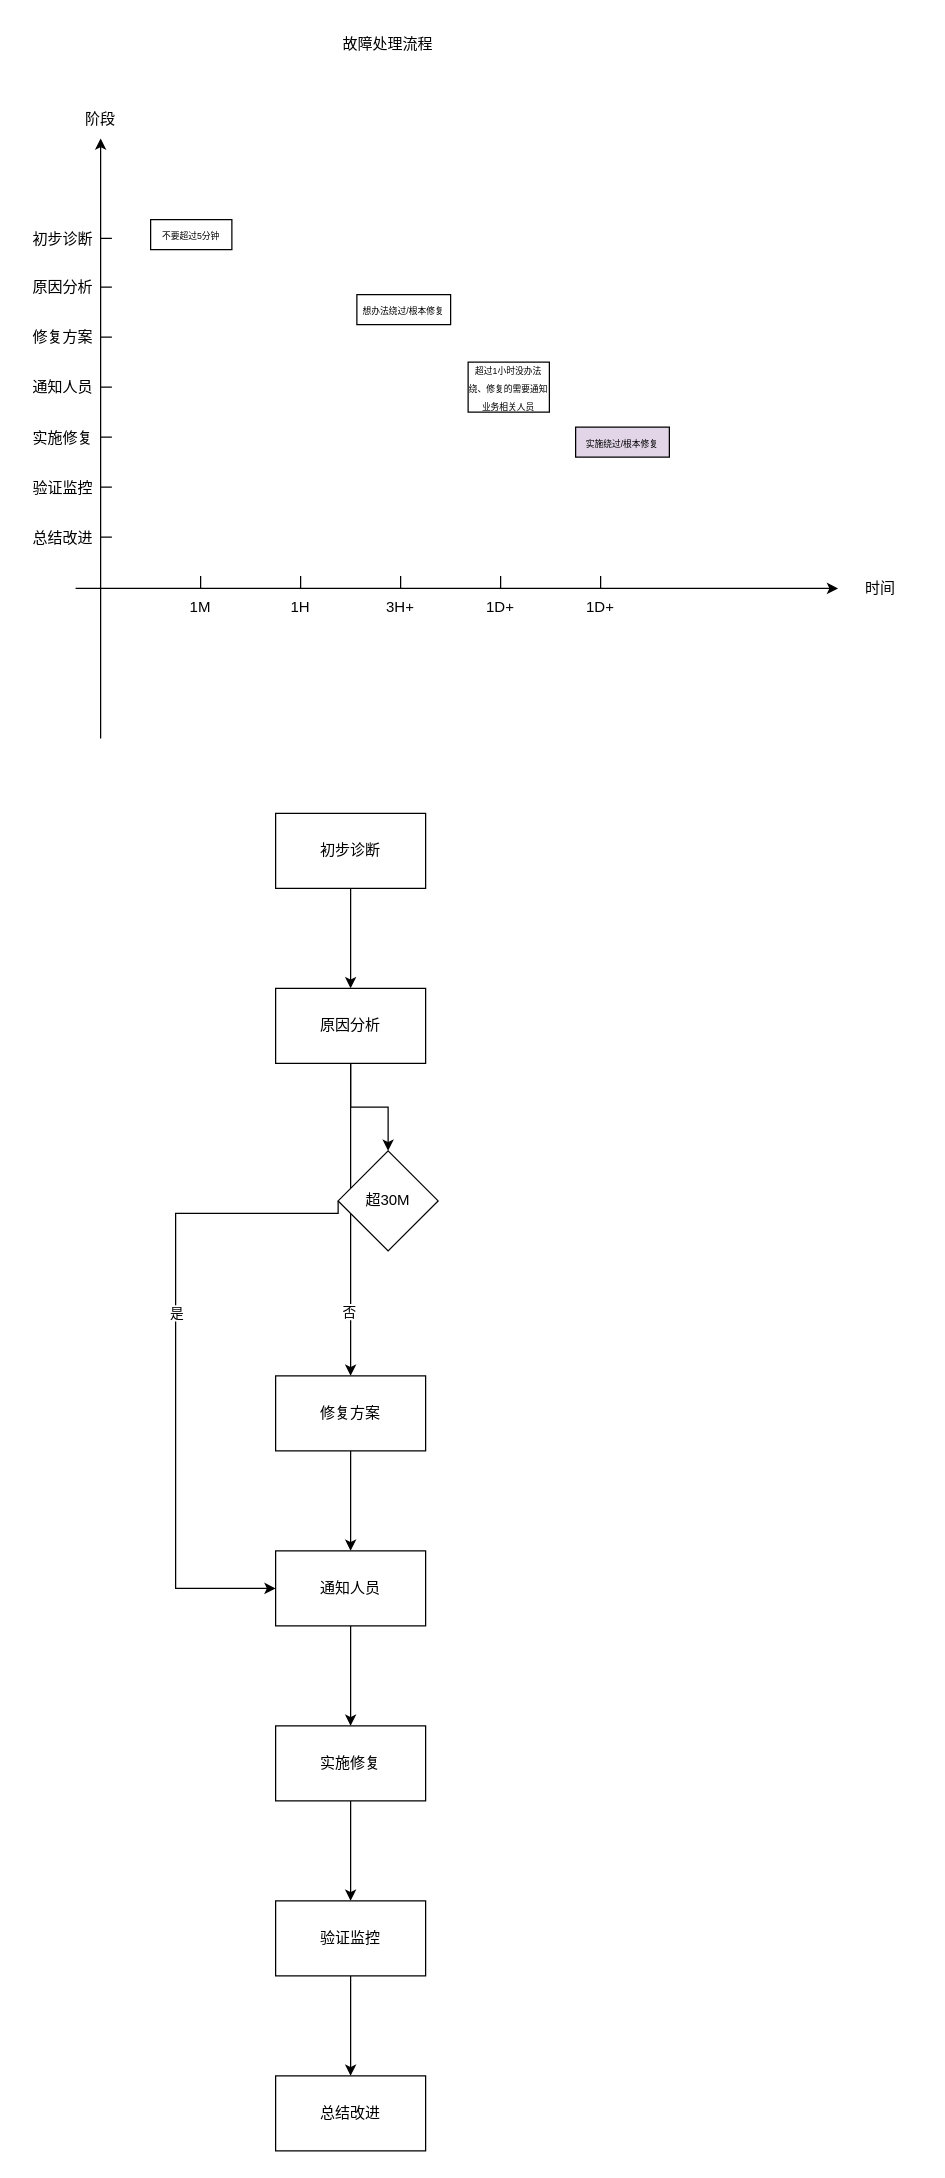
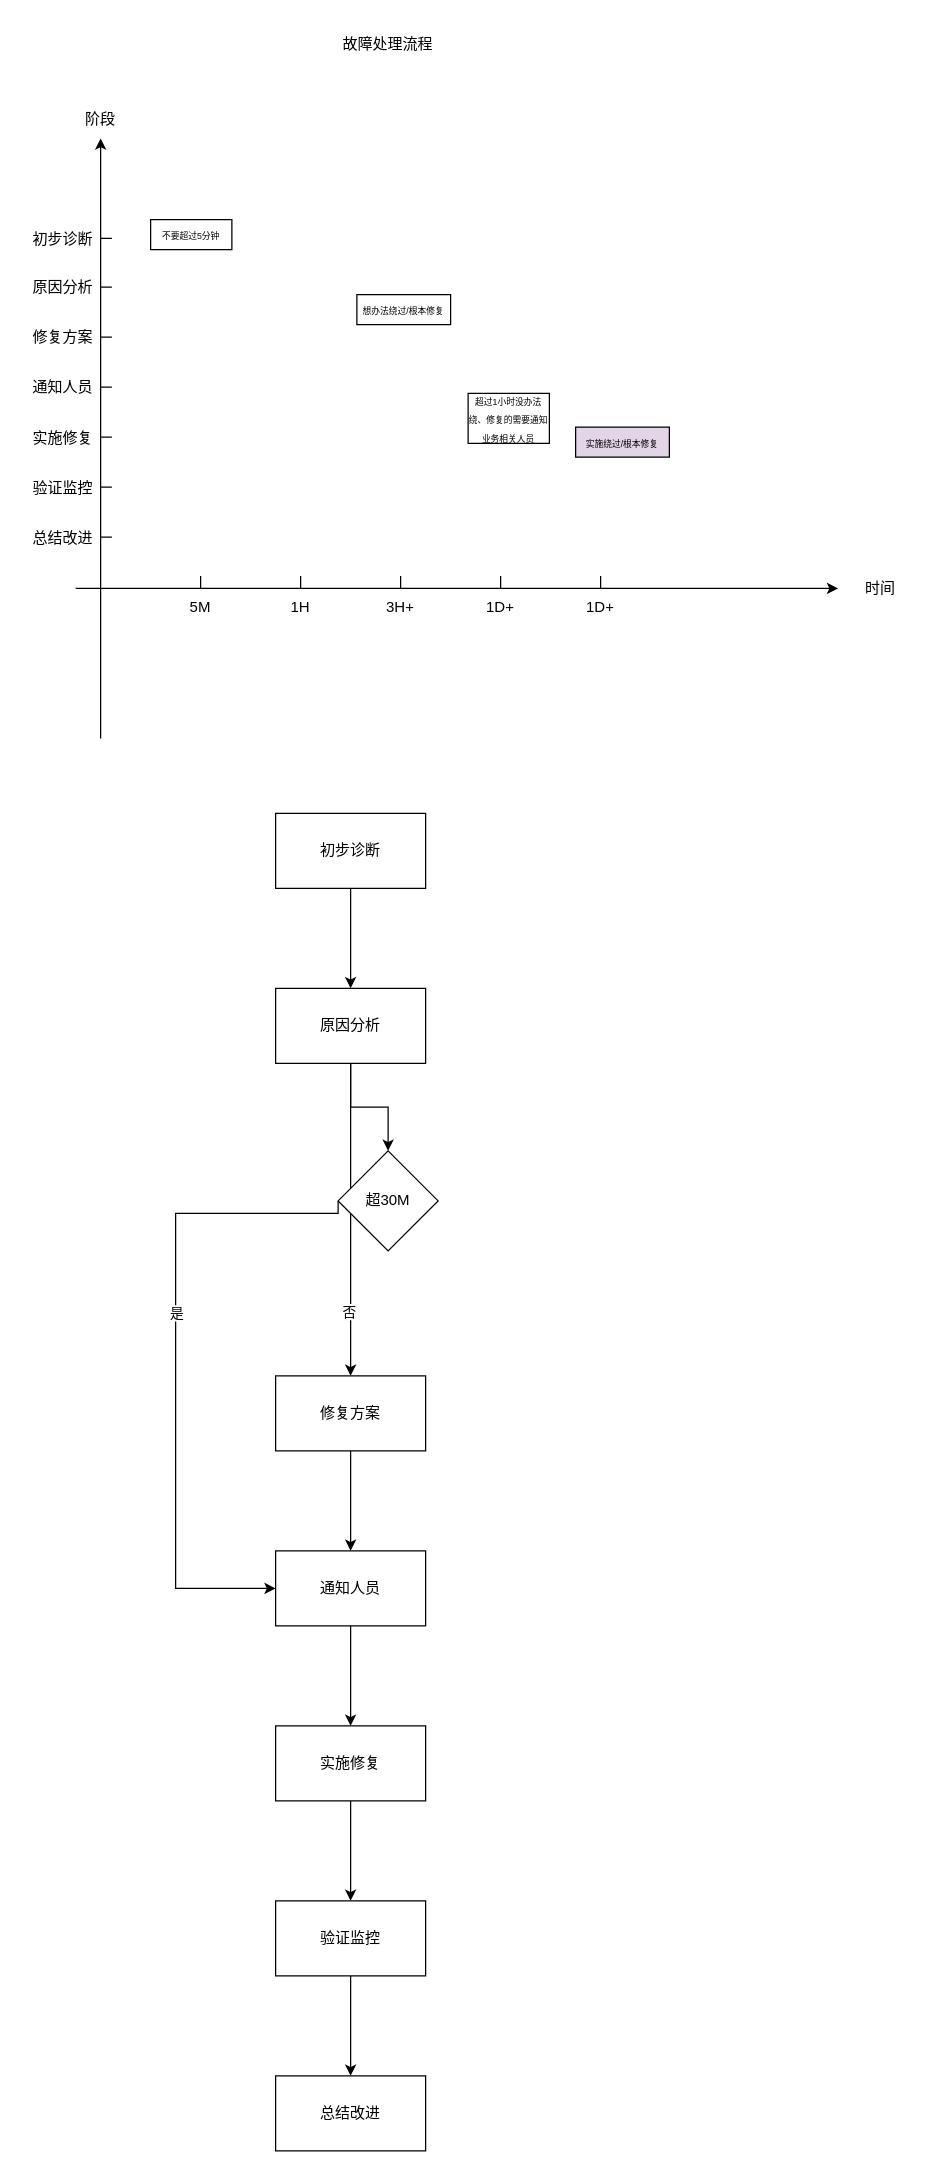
node "超过1小时没办法绕、修复的需要通知业务相关人员": moved (509, 387) -> (509, 418)
node "1M": label "1M" -> "5M"
